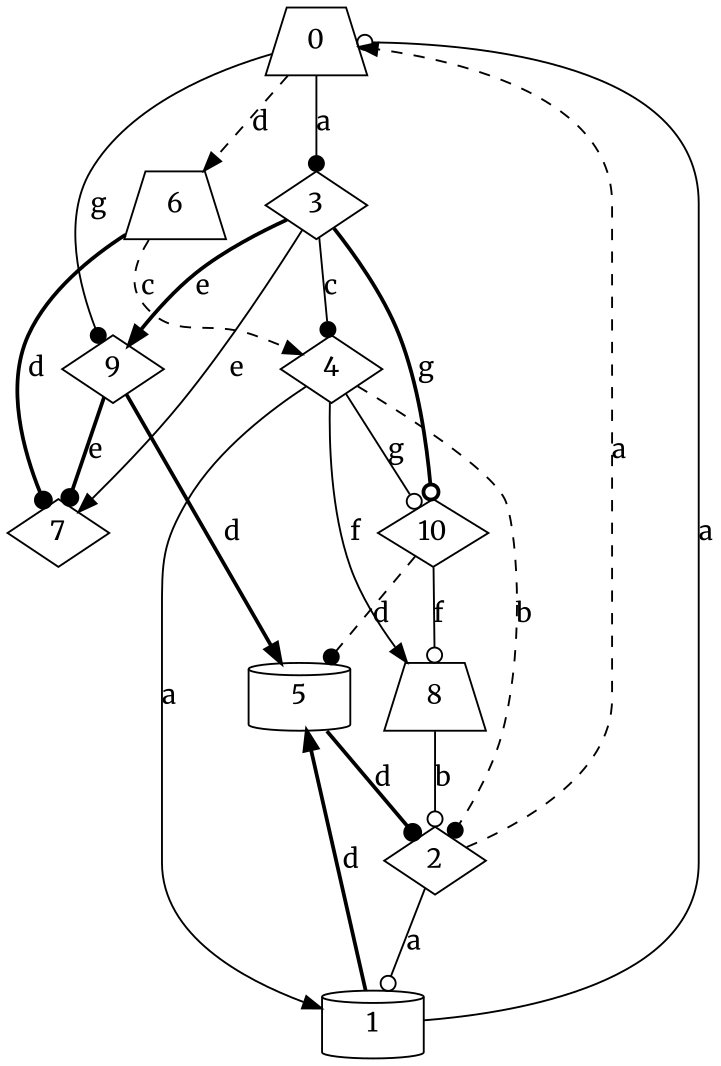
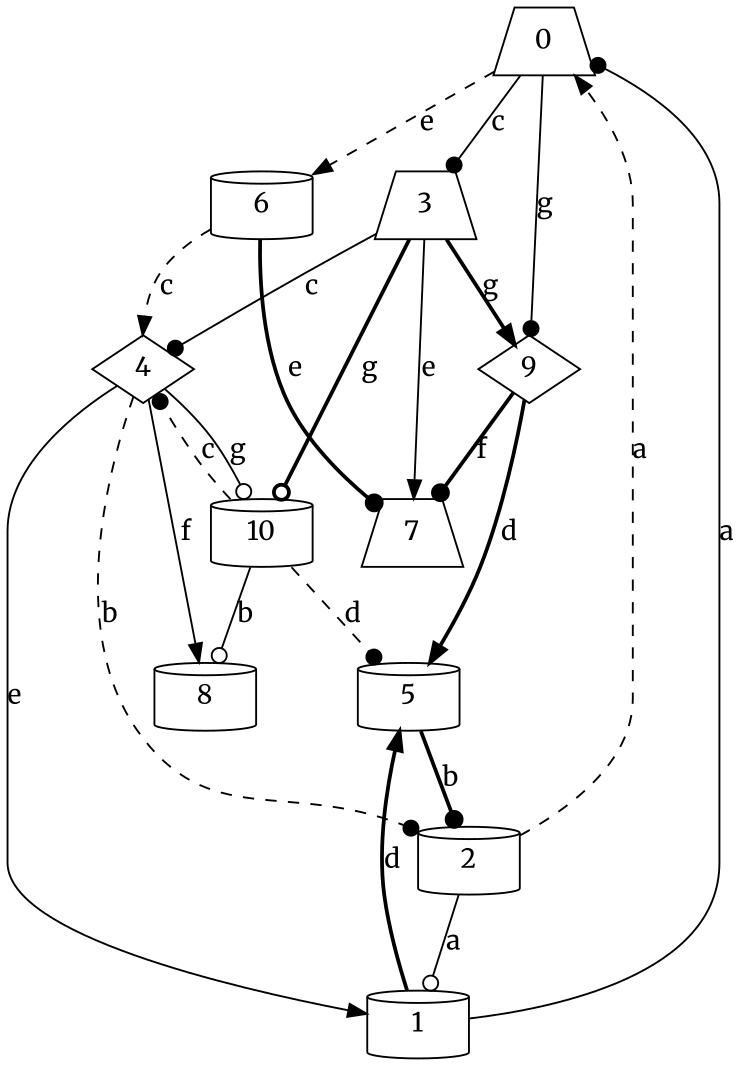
edge "0" -> "6": label "d" -> "e"
edge "0" -> "3": label "a" -> "c"
node "6": shape trapezium -> cylinder
node "3": shape diamond -> trapezium
edge "3" -> "9": label "e" -> "g"
edge "6" -> "7": label "d" -> "e"
edge "9" -> "7": label "e" -> "f"
edge "10" -> "4": added, label "c"
edge "1" -> "0": arrowhead odot -> dot
node "7": shape diamond -> trapezium
node "10": shape diamond -> cylinder
edge "10" -> "8": label "f" -> "b"
edge "4" -> "1": label "a" -> "e"
node "8": shape trapezium -> cylinder
edge "8" -> "2": removed, label "b"
edge "5" -> "2": label "d" -> "b"
node "2": shape diamond -> cylinder
